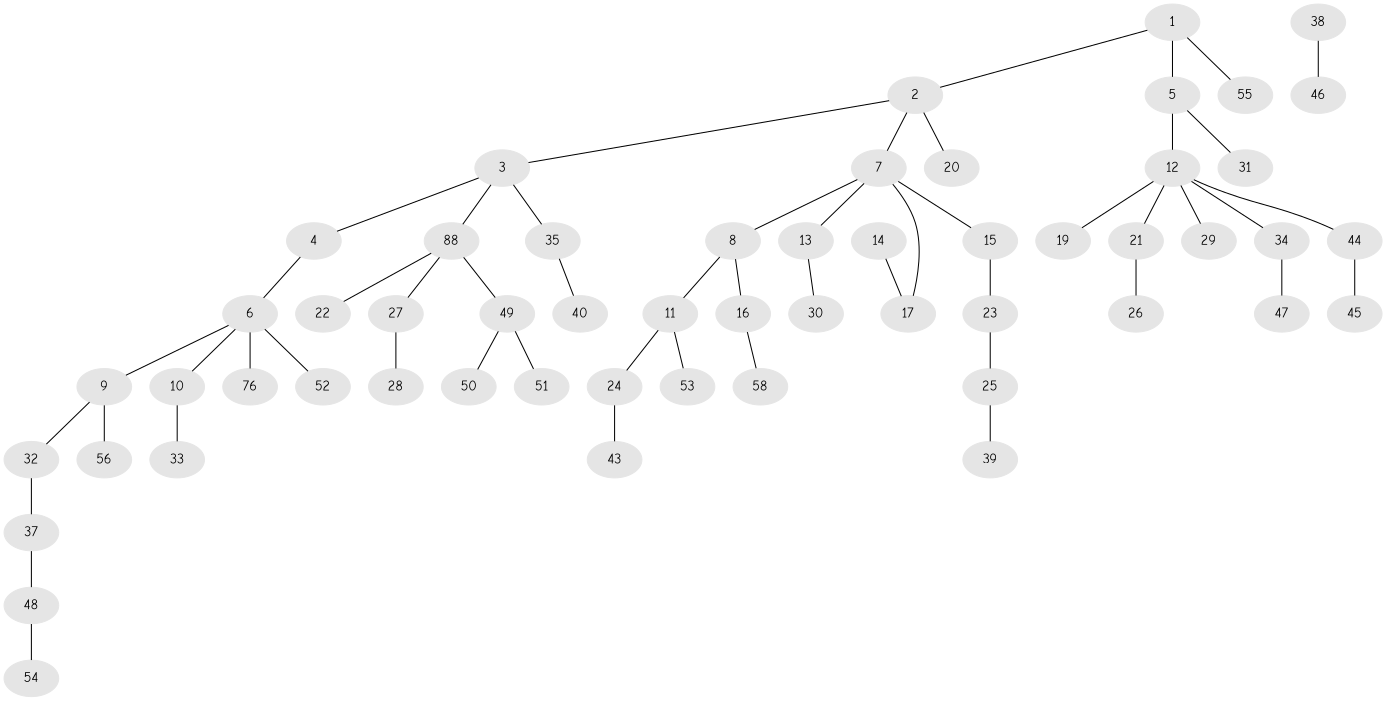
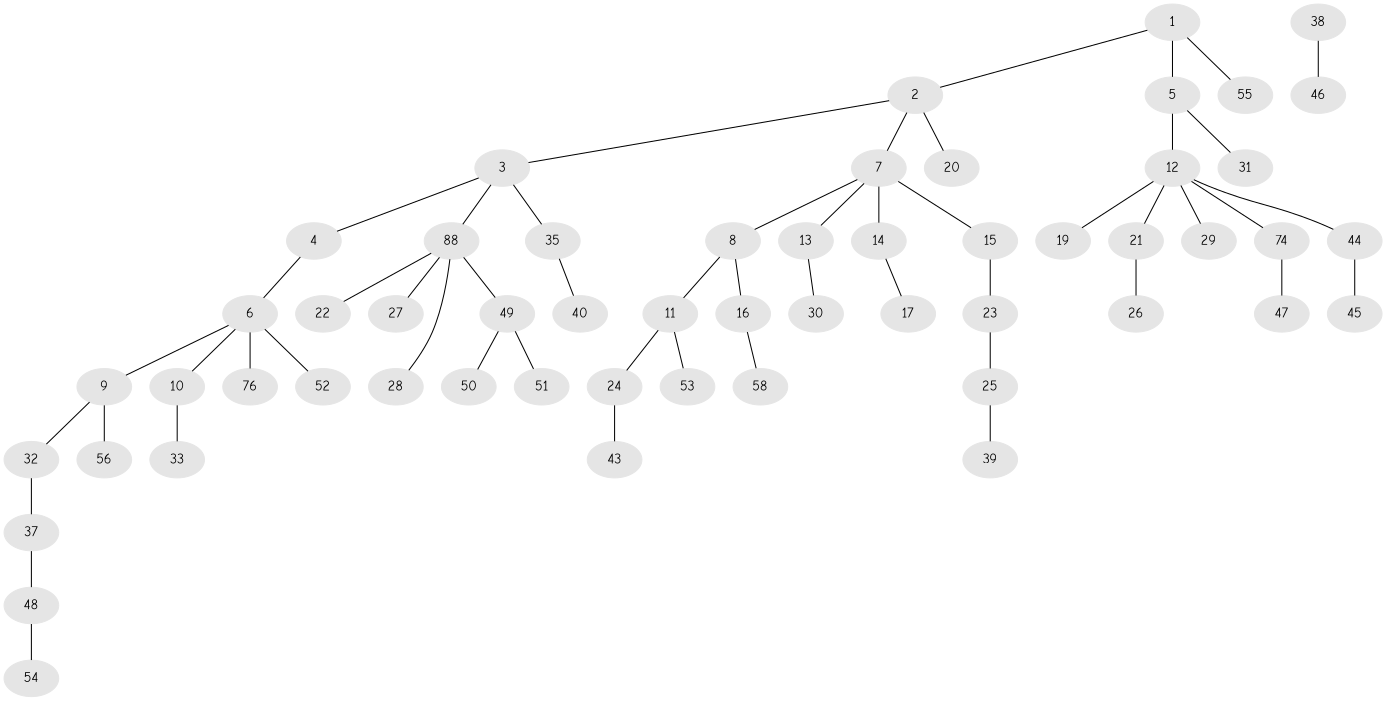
edge "7" -- "17": now "7" -- "14"
node "34": label "34" -> "74"
edge "27" -- "28": now "88" -- "28"
